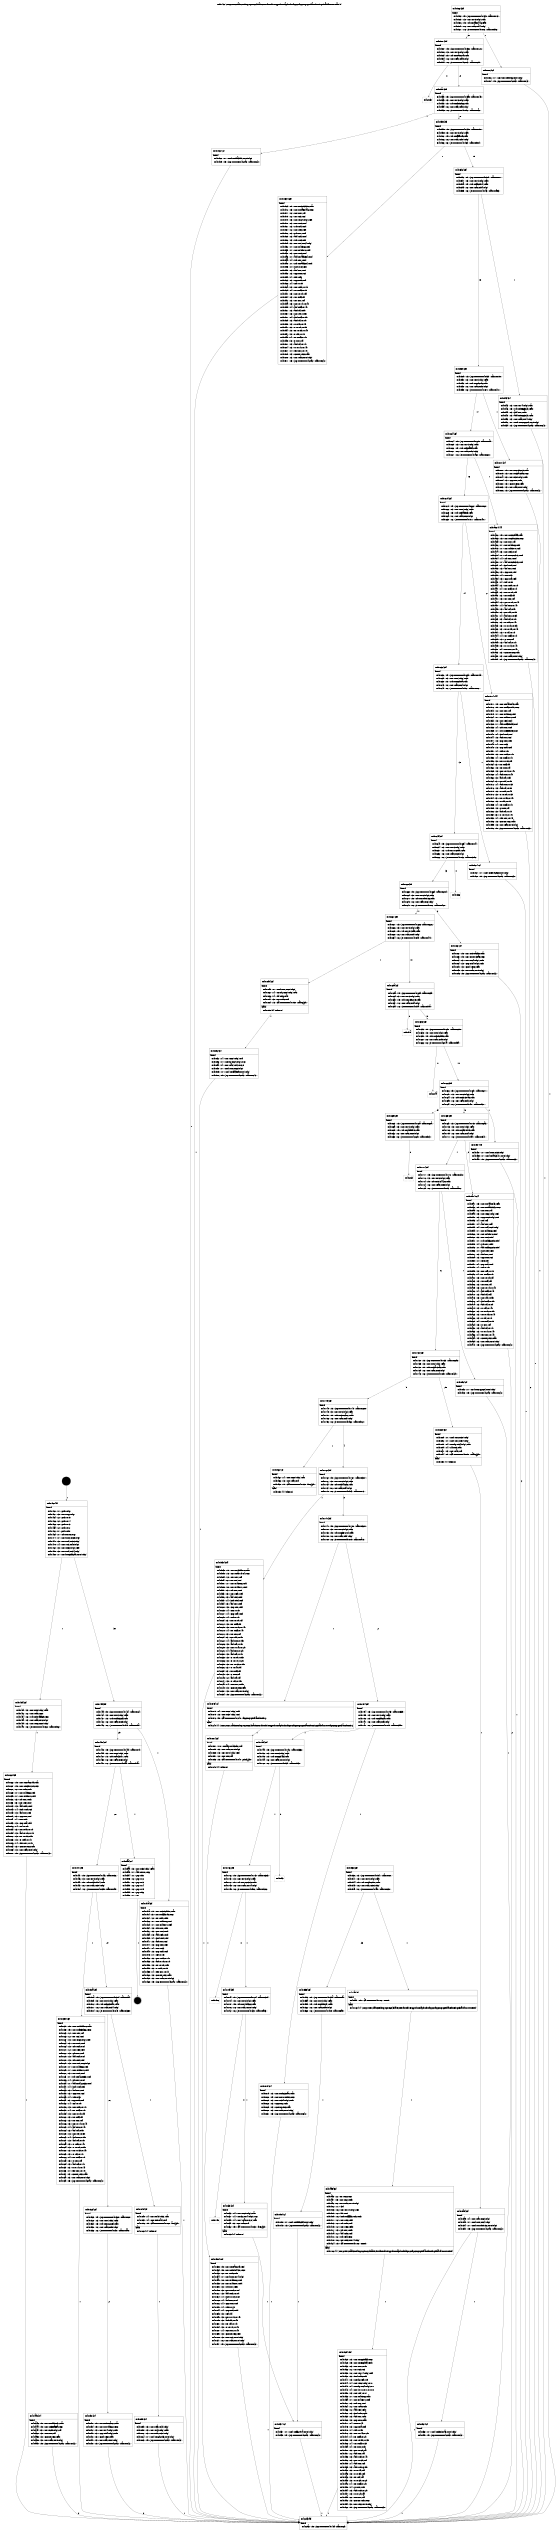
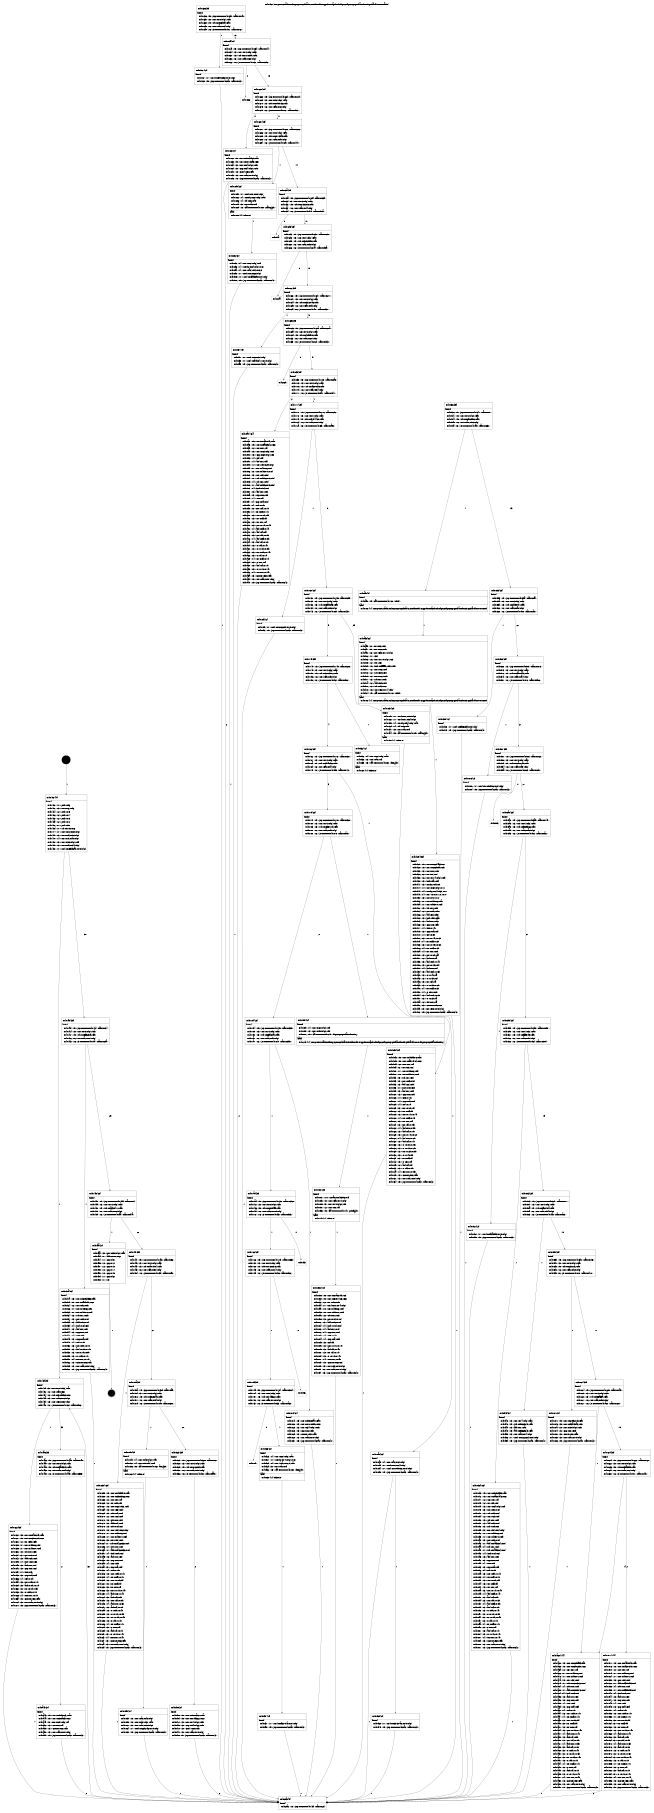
edge "0x40161d [25]" -> "0x401636 [25]": now "0x40161d [25]" -> "0x401a60 [144]"
edge "0x401555 [25]" -> "0x40156e [25]": added, label "22"
edge "0x4016cc [25]" -> "0x4016fe [25]": now "0x4016e5 [25]" -> "0x4016fe [25]"
node "0x4014a6 [25]": added
edge "0x4020a2 [5]" -> "0x40148f [23]": added, label "32"
edge "0x401d0e [12]" -> "0x401f37 [12]": now "0x401d0e [12]" -> "0x4020a2 [5]"
